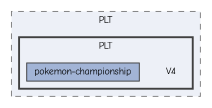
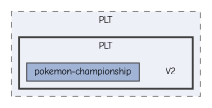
node "V4": label "V4" -> "V2"
